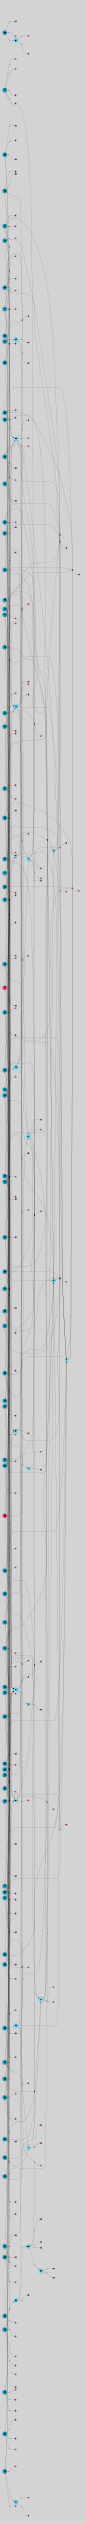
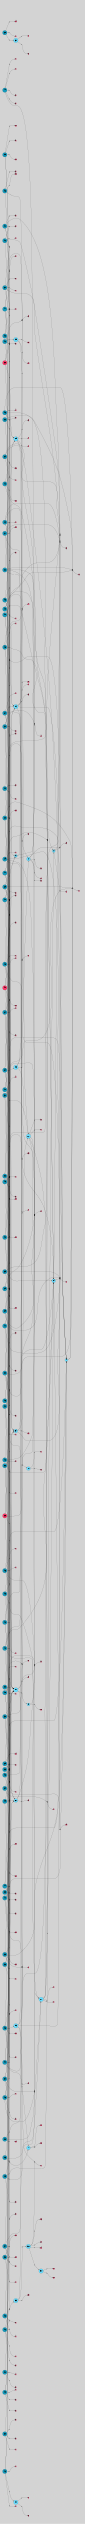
node "T528": fillcolor #1199bb -> #ff3366
node "T518": added
